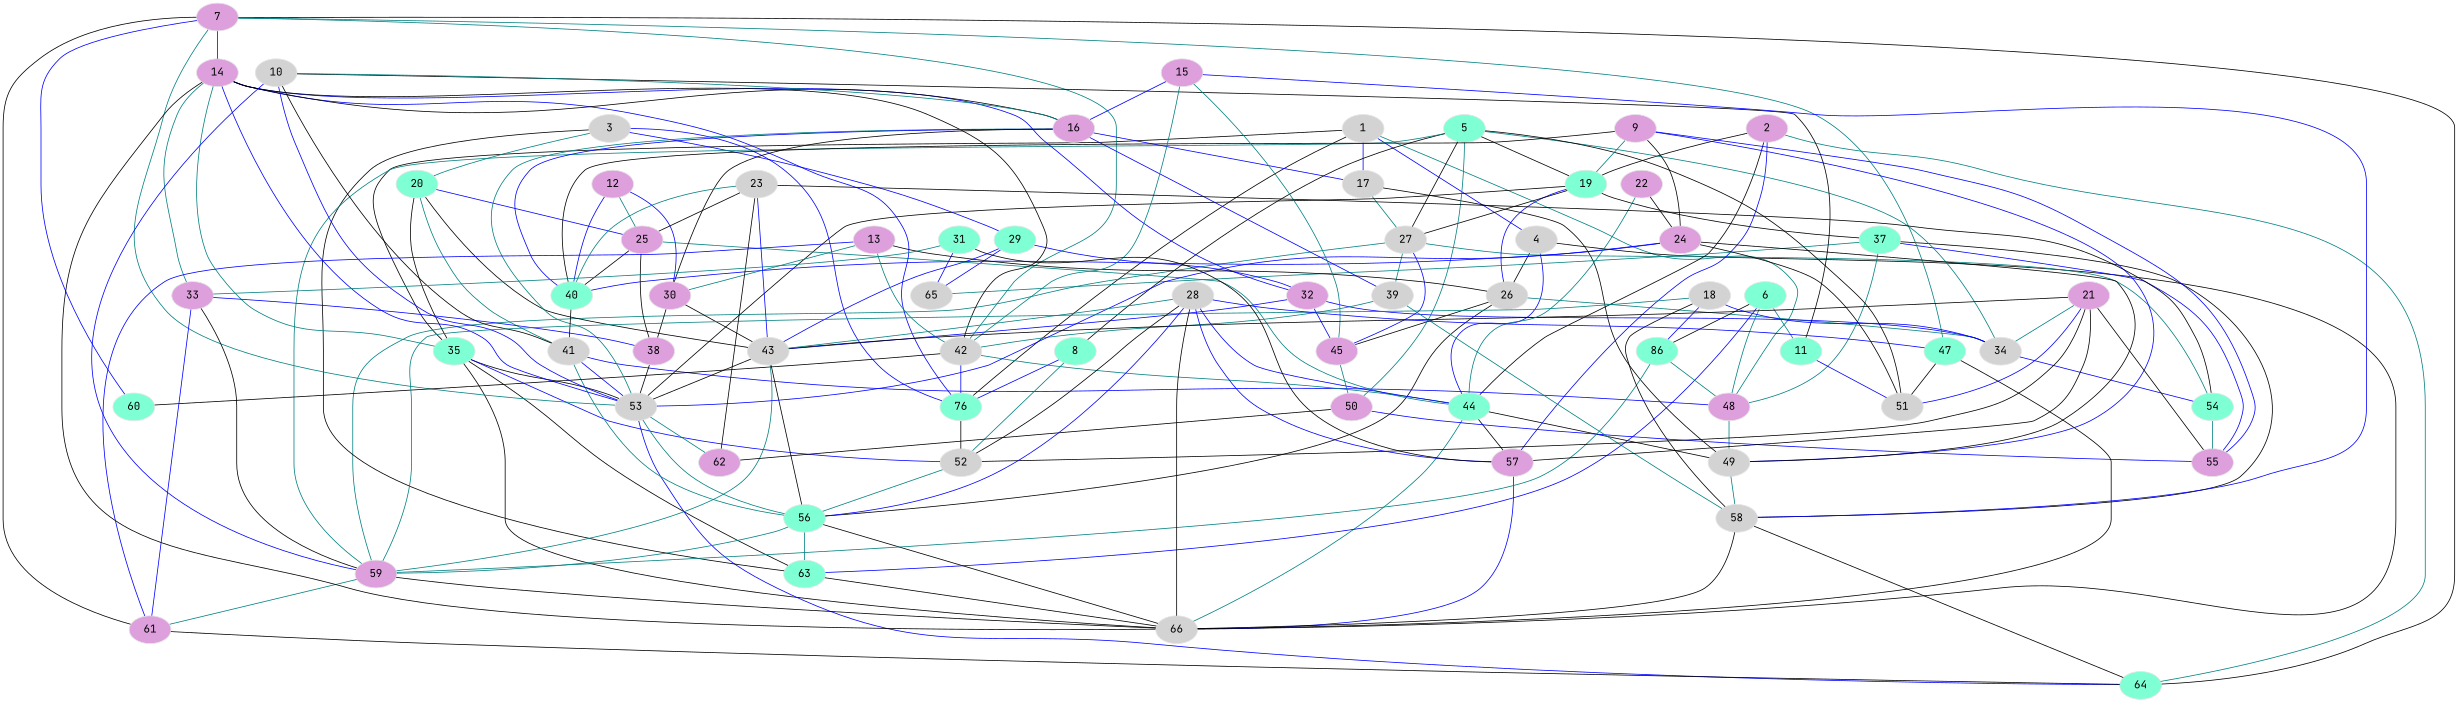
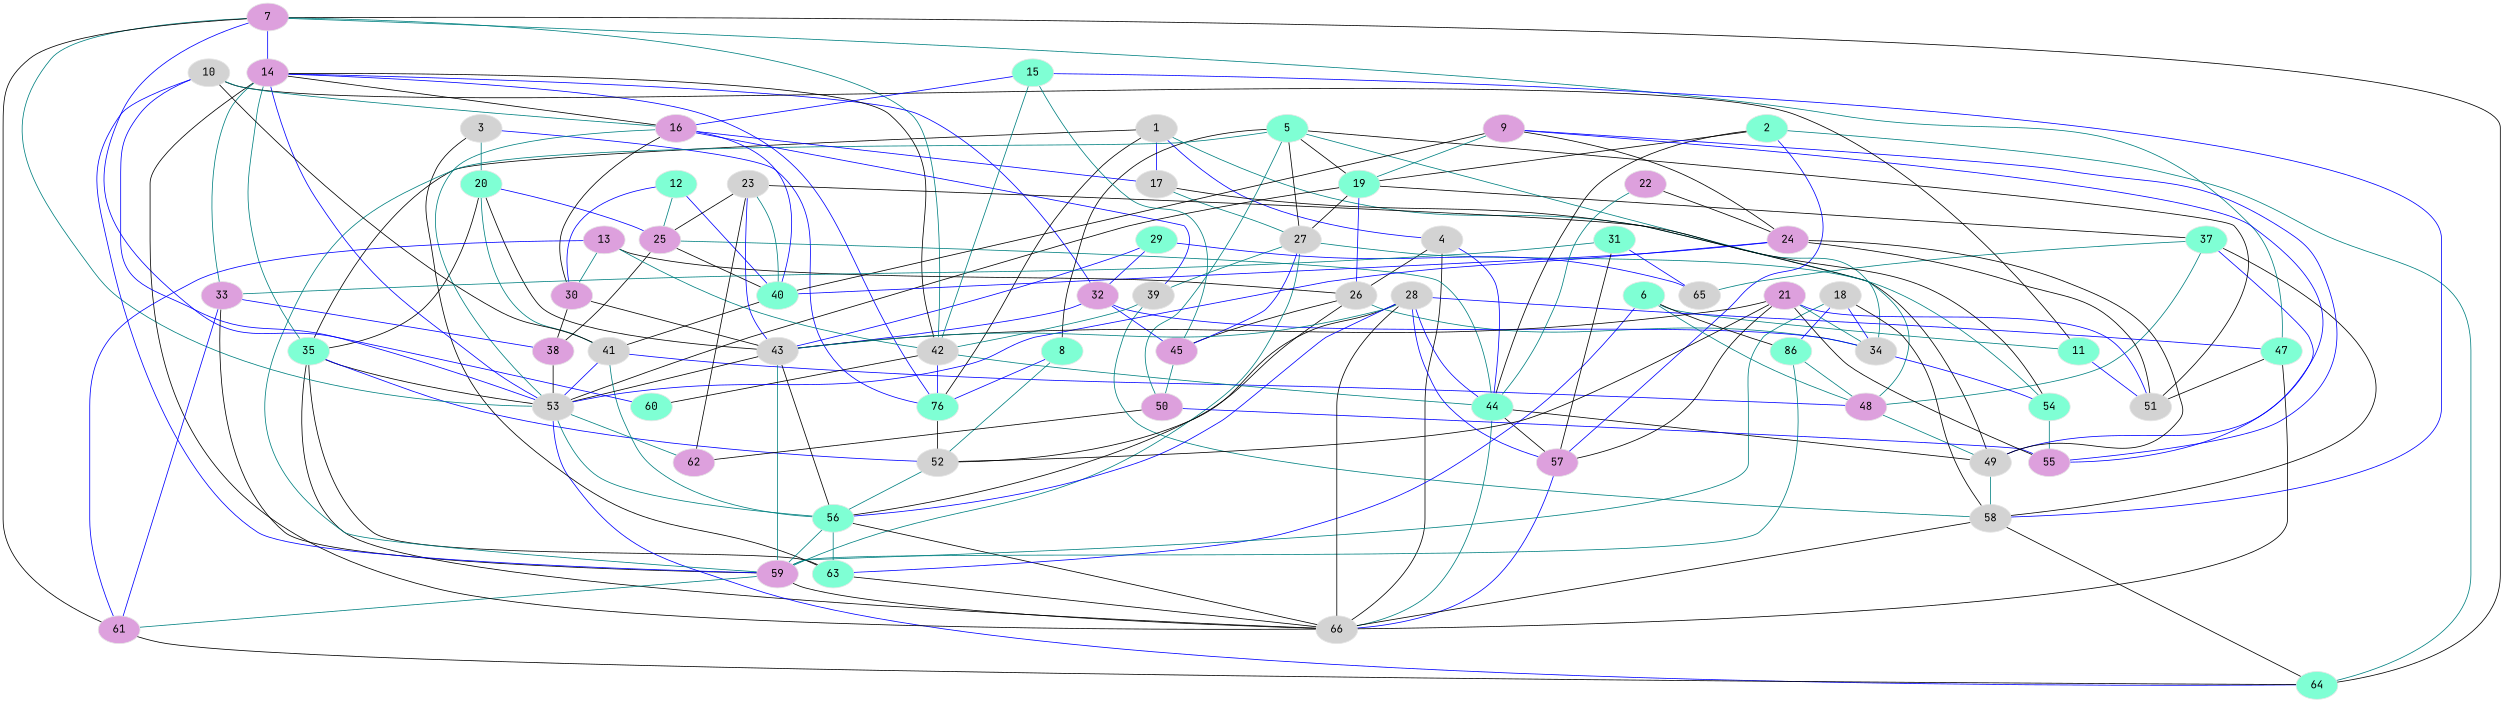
node "15": fillcolor plum -> aquamarine
node "2": fillcolor plum -> aquamarine
edge "3" -- "29": removed
node "12": fillcolor plum -> aquamarine
